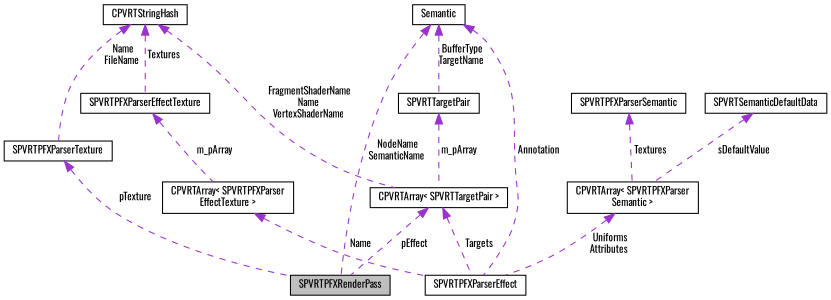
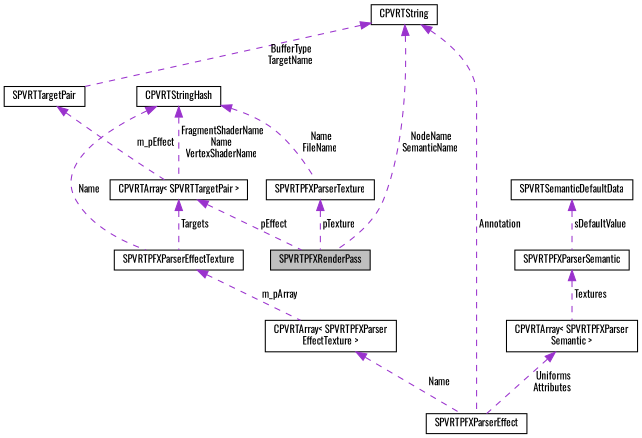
node "Semantic": label "Semantic" -> "CPVRTString"
edge "SPVRTPFXParserEffectTexture" -> "CPVRTStringHash": label " Textures" -> " Name"
edge "CPVRTArray< SPVRTTargetPair >" -> "SPVRTTargetPair": label " m_pArray" -> " m_pEffect"
edge "CPVRTArray< SPVRTPFXParser Semantic >" -> "SPVRTSemanticDefaultData": now "SPVRTPFXParserSemantic" -> "SPVRTSemanticDefaultData"
edge "SPVRTPFXParserEffect" -> "CPVRTArray< SPVRTTargetPair >": now "SPVRTPFXParserEffectTexture" -> "CPVRTArray< SPVRTTargetPair >"
